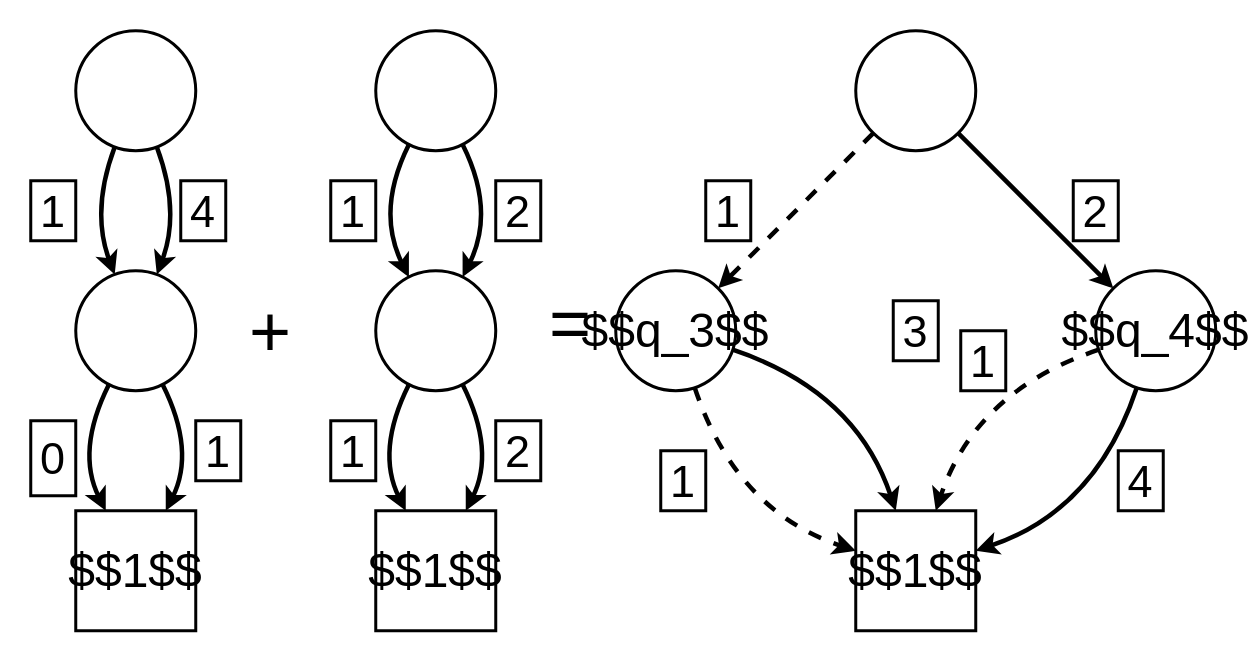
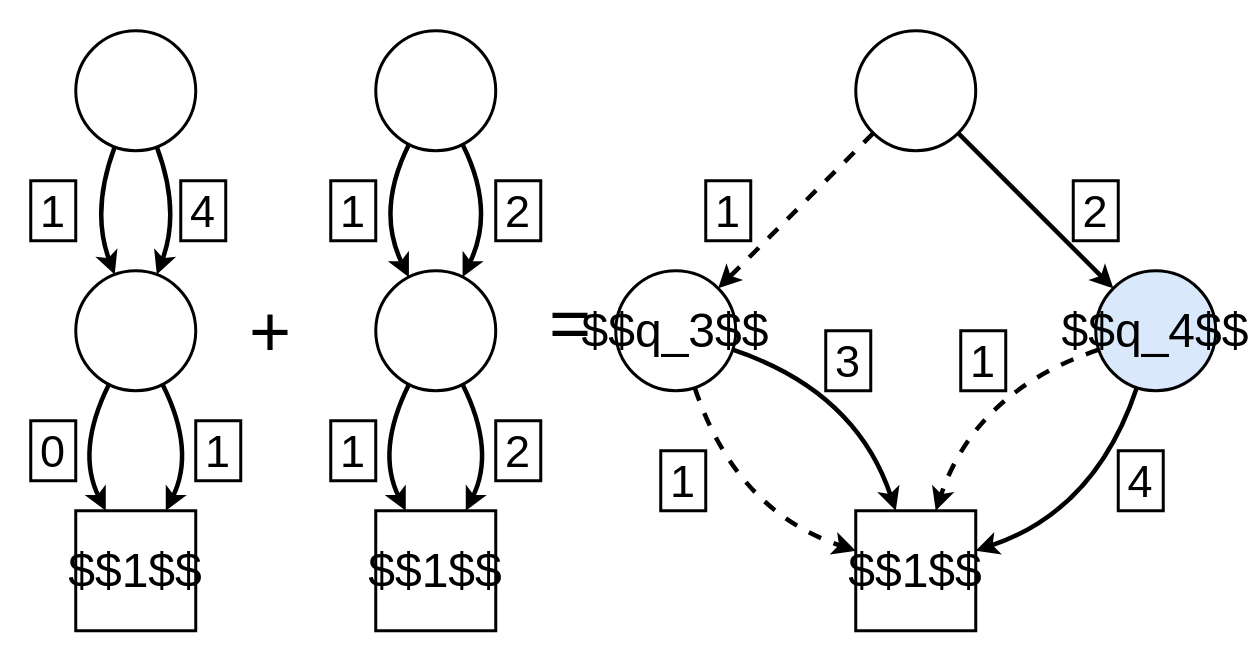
node "3": moved (916, 331) -> (848, 361)
node "$$q_4$$": fillcolor #ffffff -> #dae8fc
node "0": size 45x75 -> 45x60
